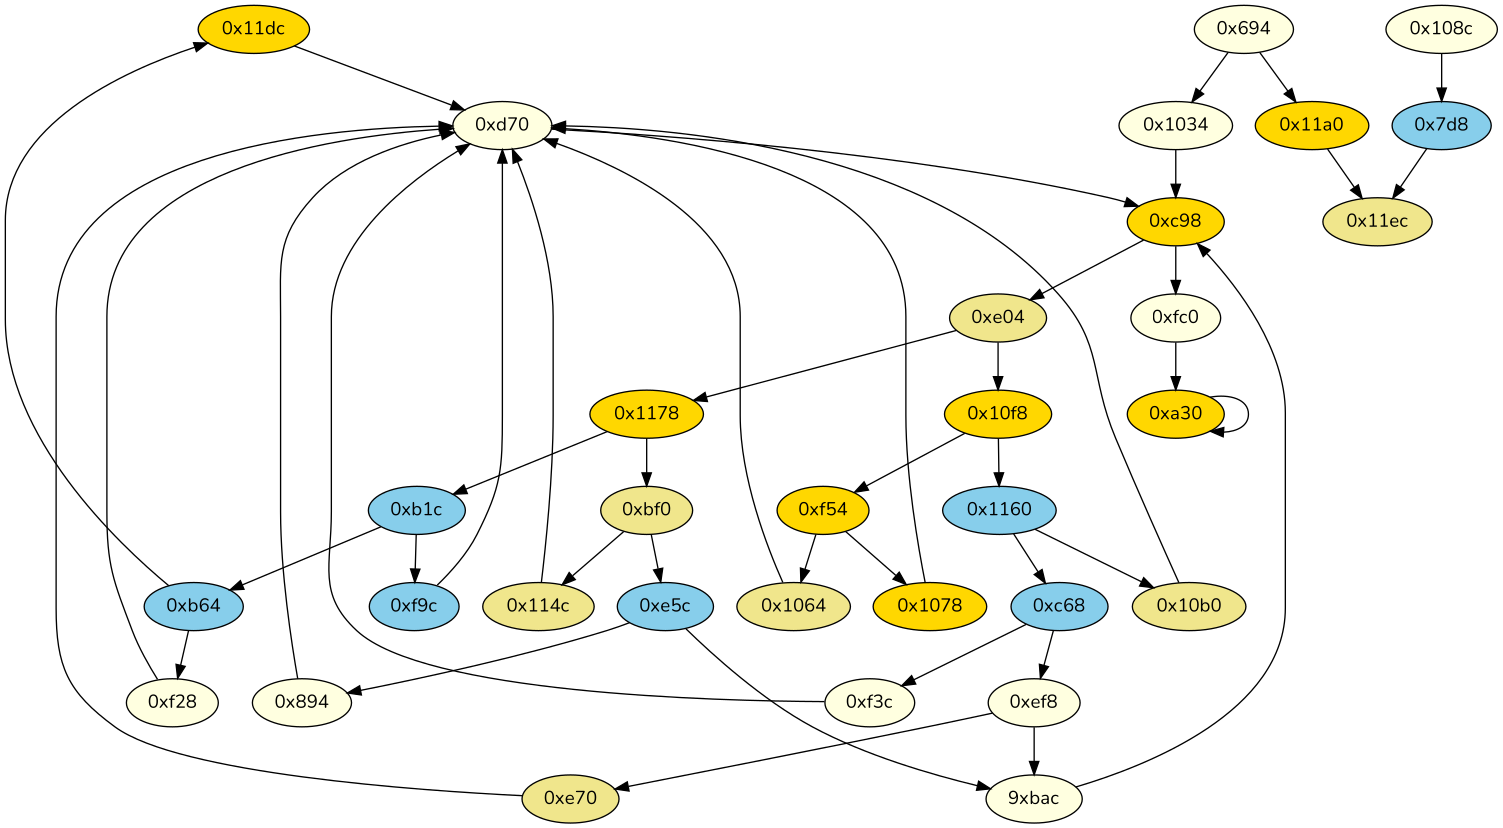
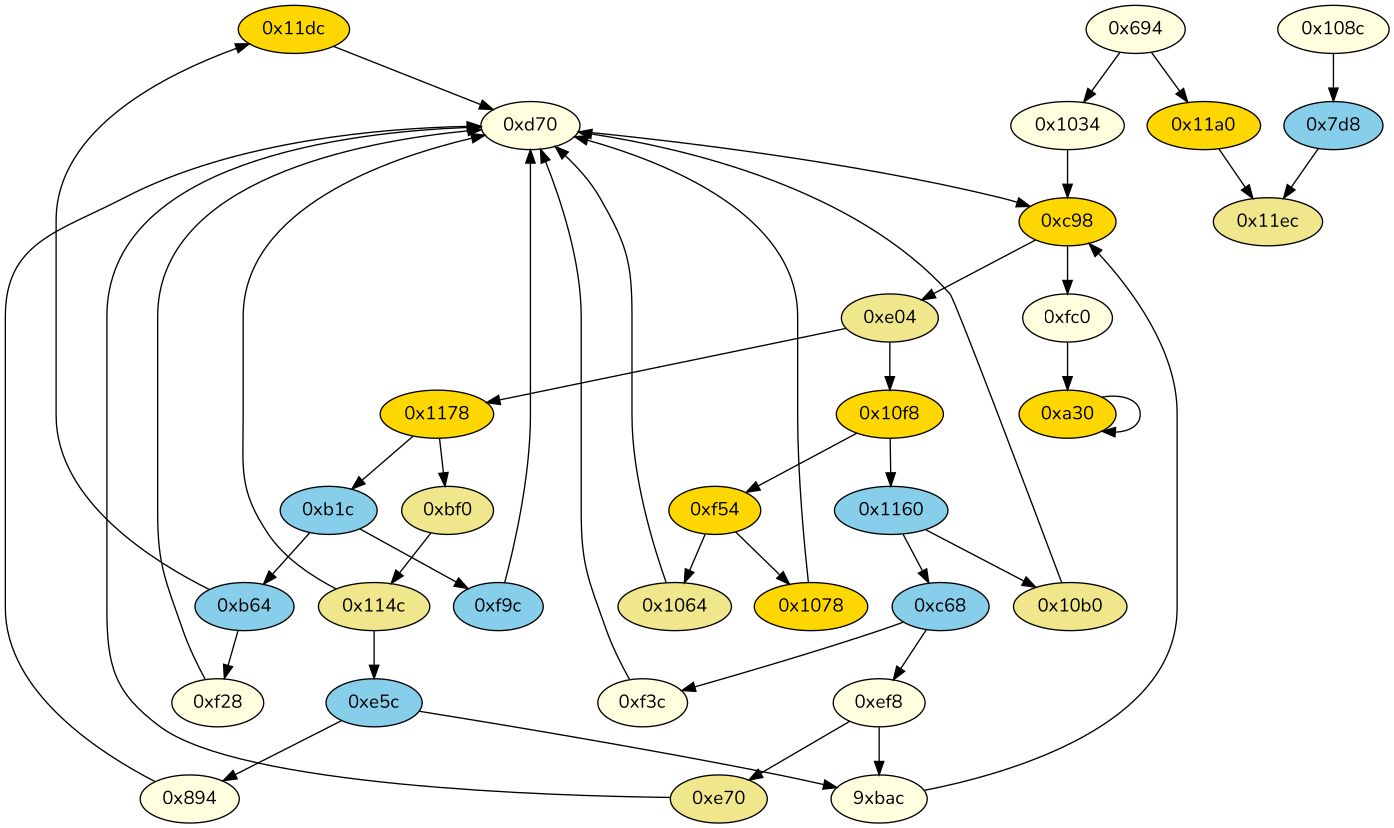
edge "0xbf0" -> "0xe5c": now "0x114c" -> "0xe5c"
